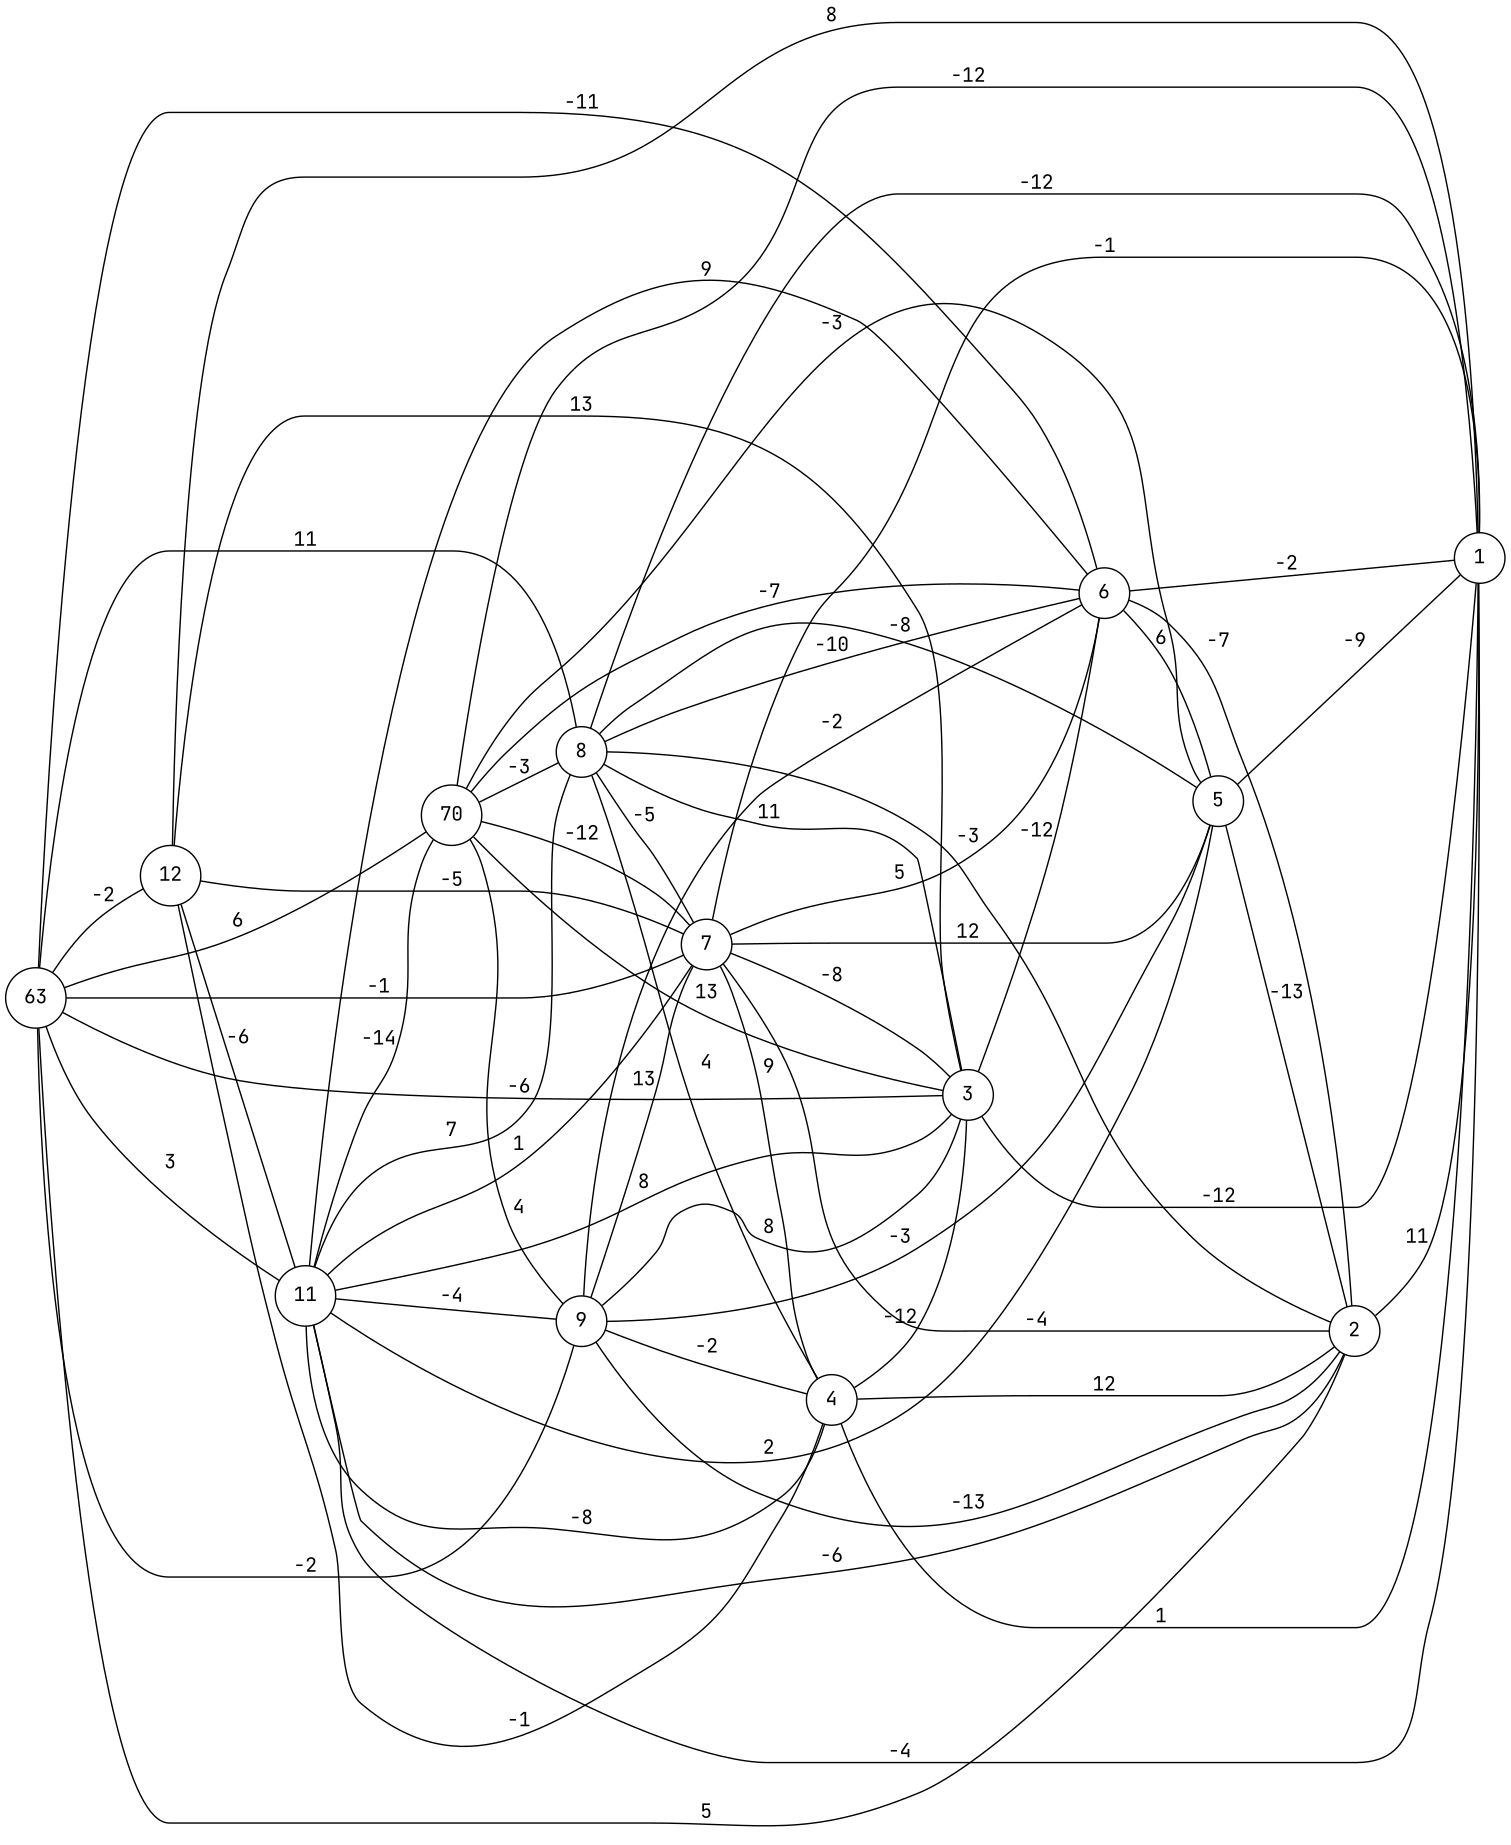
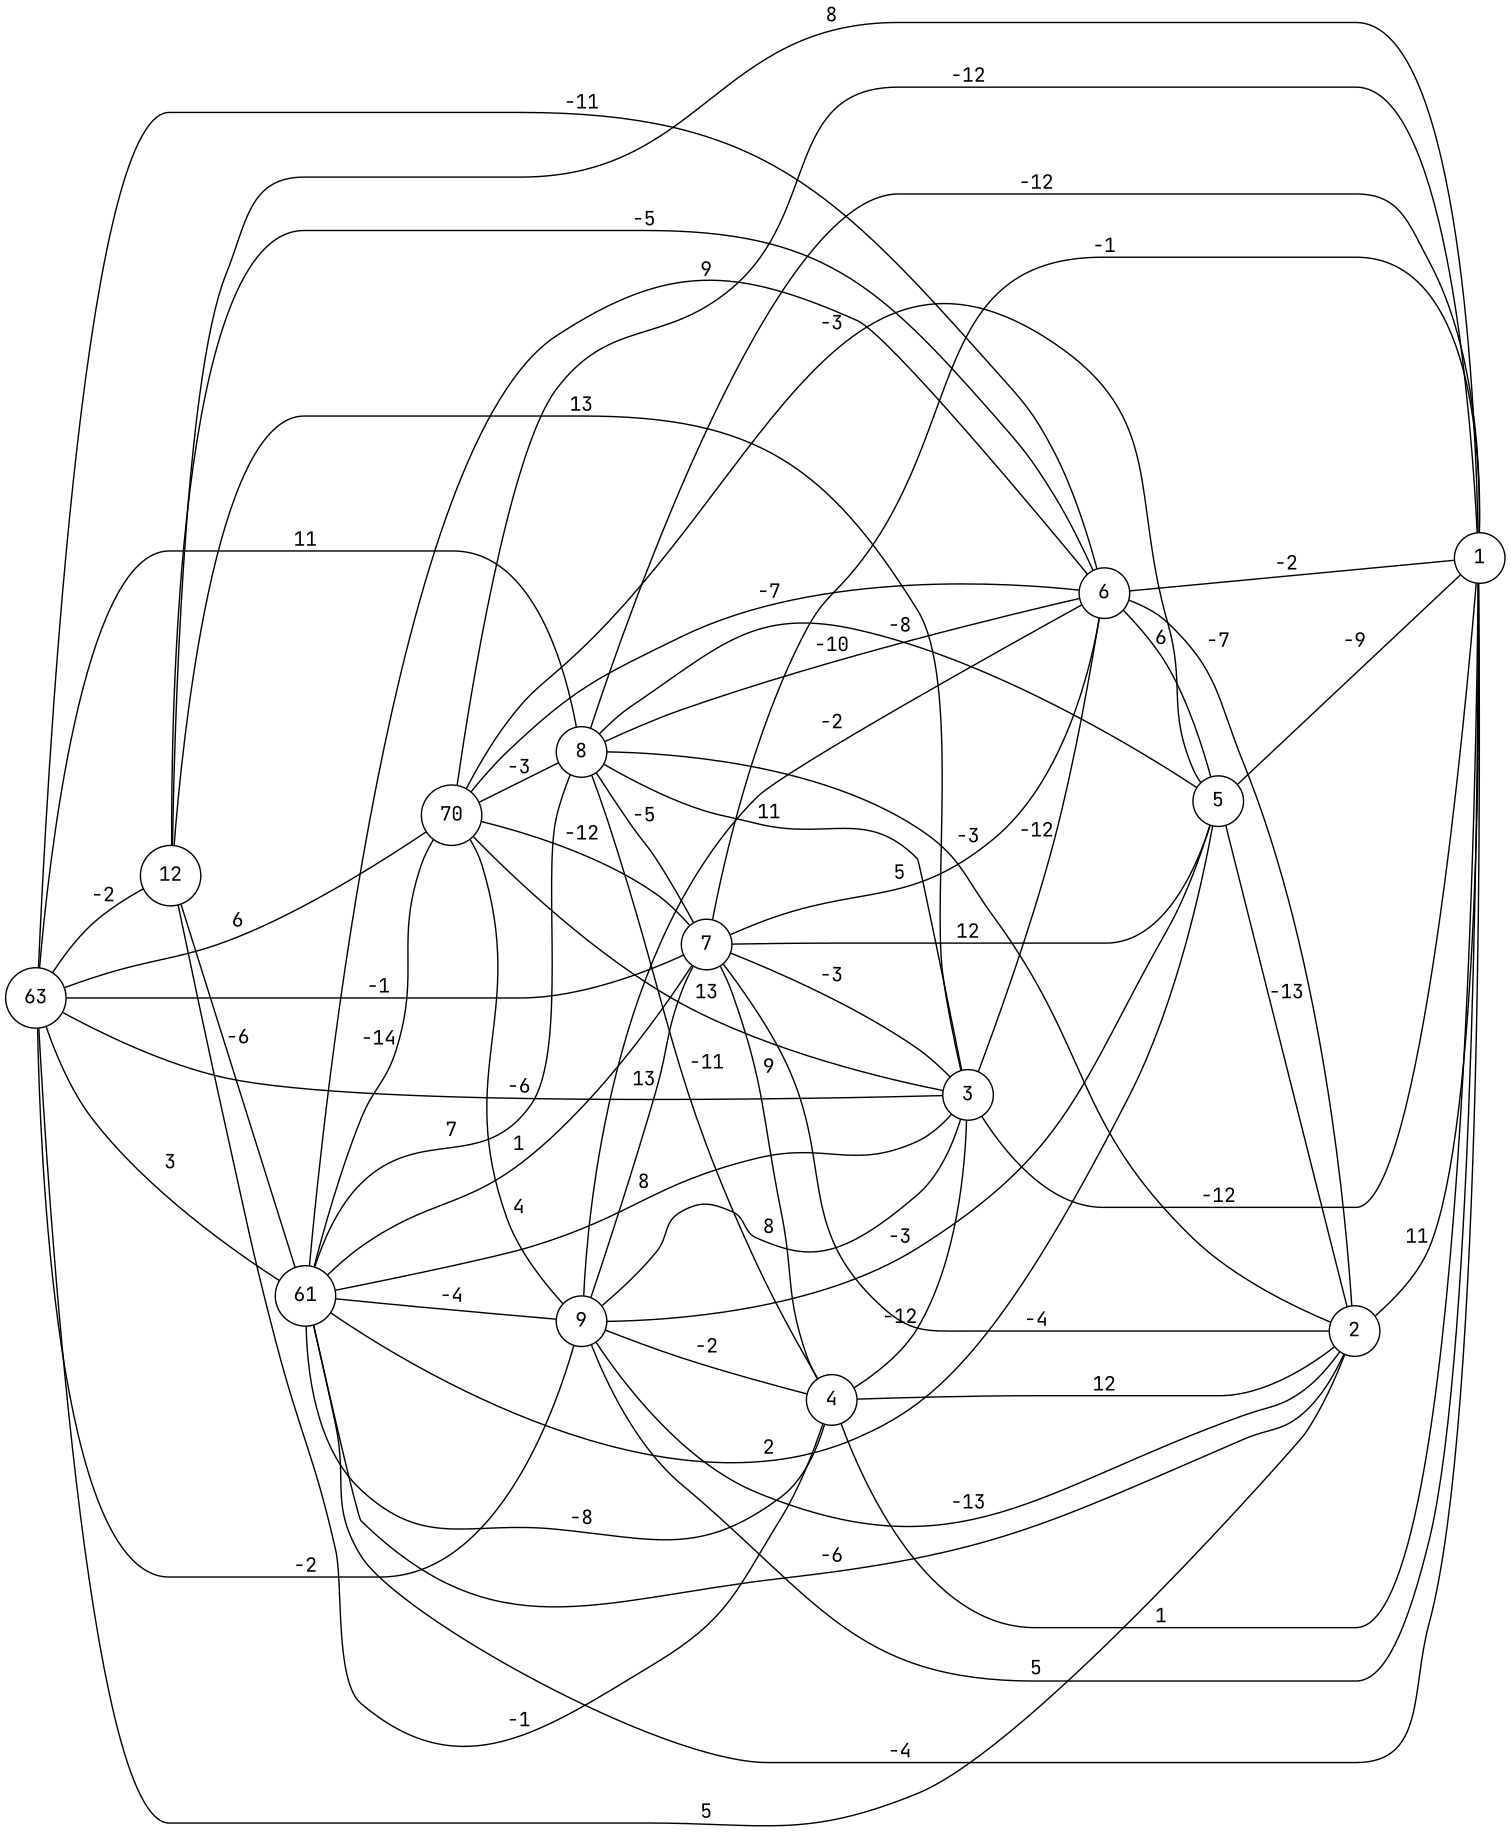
edge "12" -- "7": now "12" -- "6"
edge "7" -- "3": label "-8" -> "-3"
edge "8" -- "4": label "4" -> "-11"
node "11": label "11" -> "61"
edge "1" -- "9": added, label "5"
